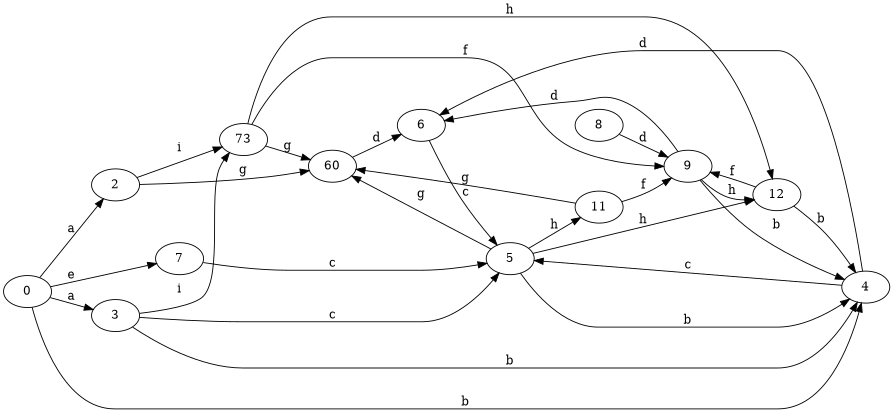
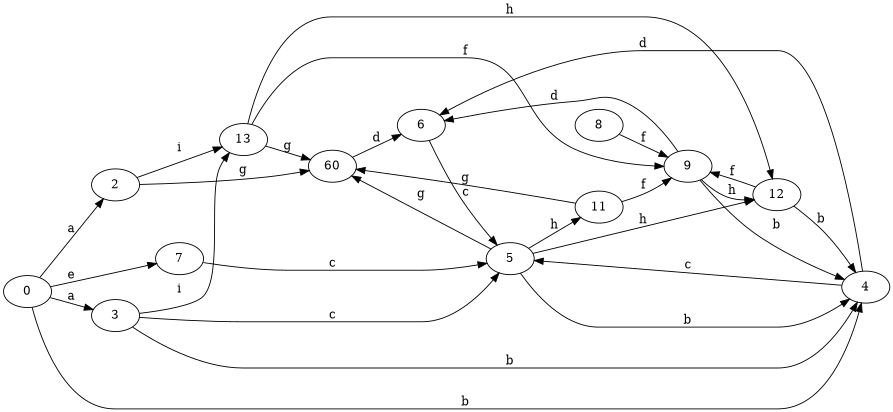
edge "8" -> "9": label "d" -> "f"
node "73": label "73" -> "13"
